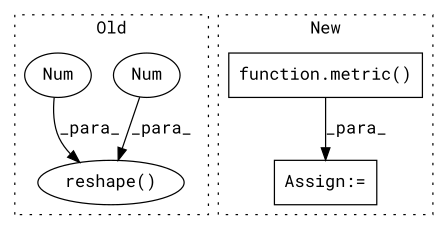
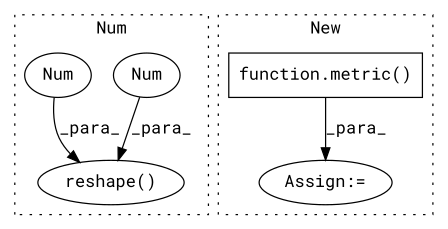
cluster "Old": label "Old" -> "Num"
node "Assign:=": shape box -> ellipse
